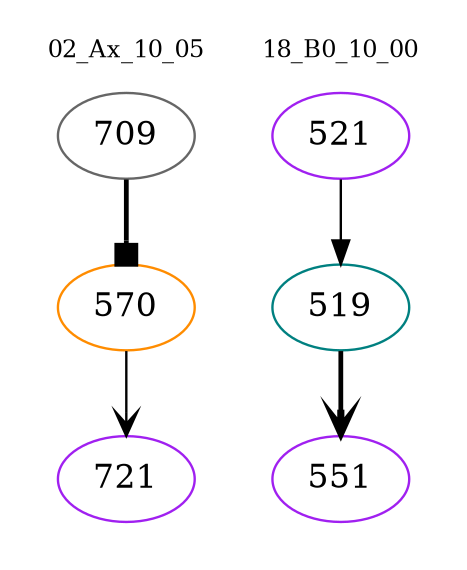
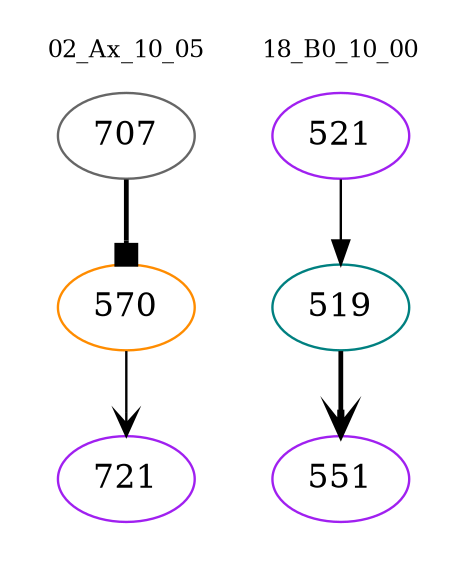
node "709": label "709" -> "707"
